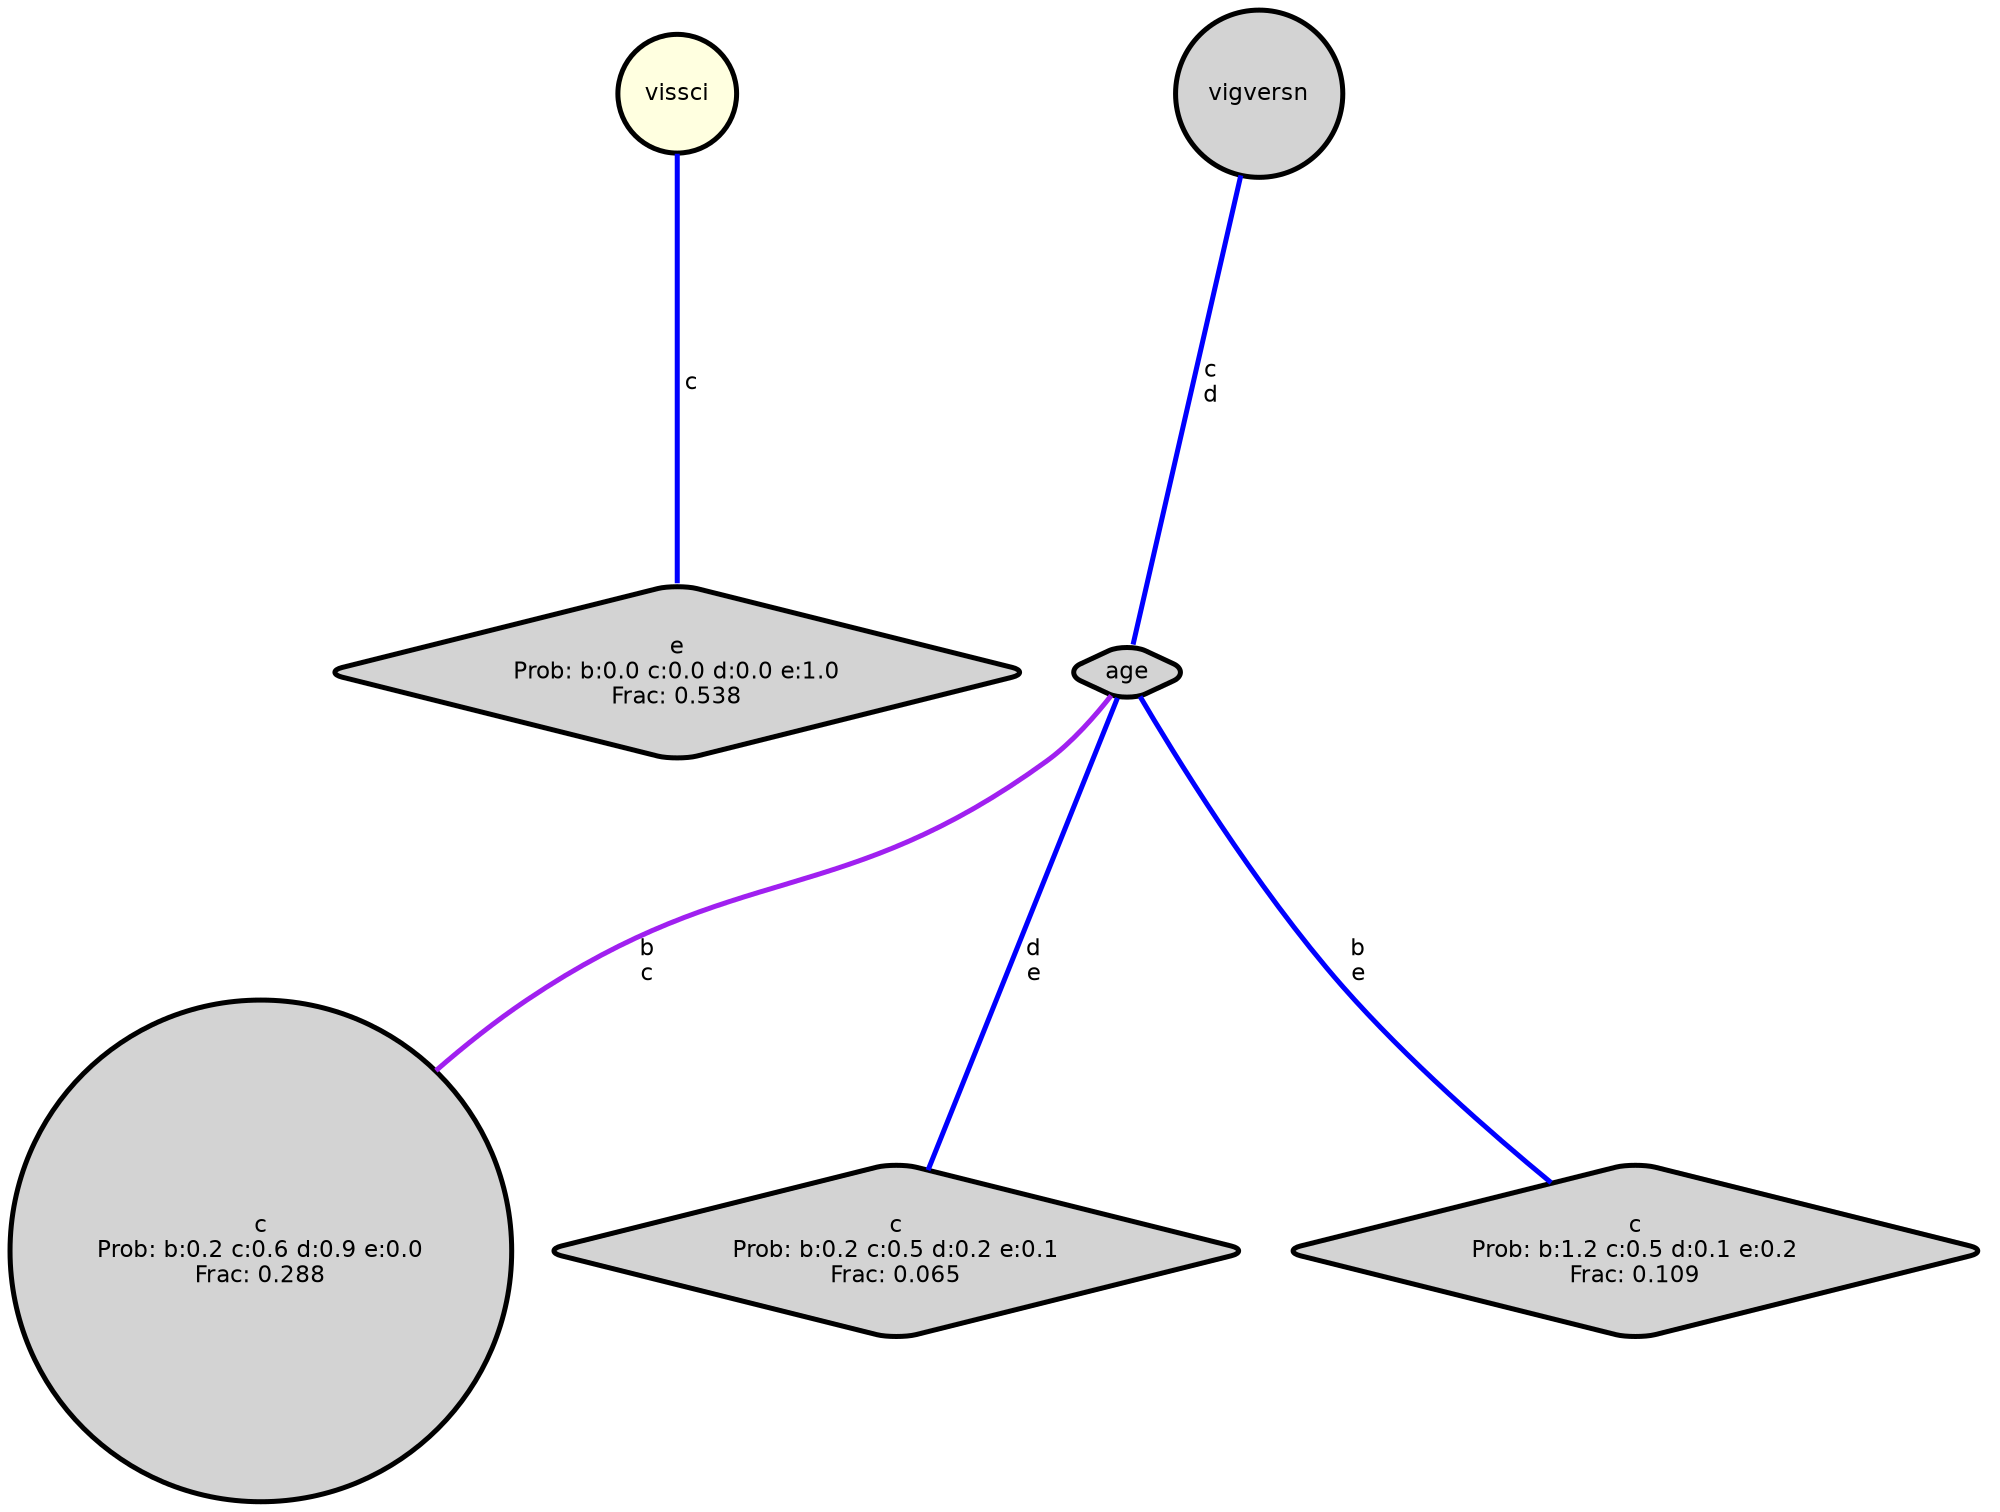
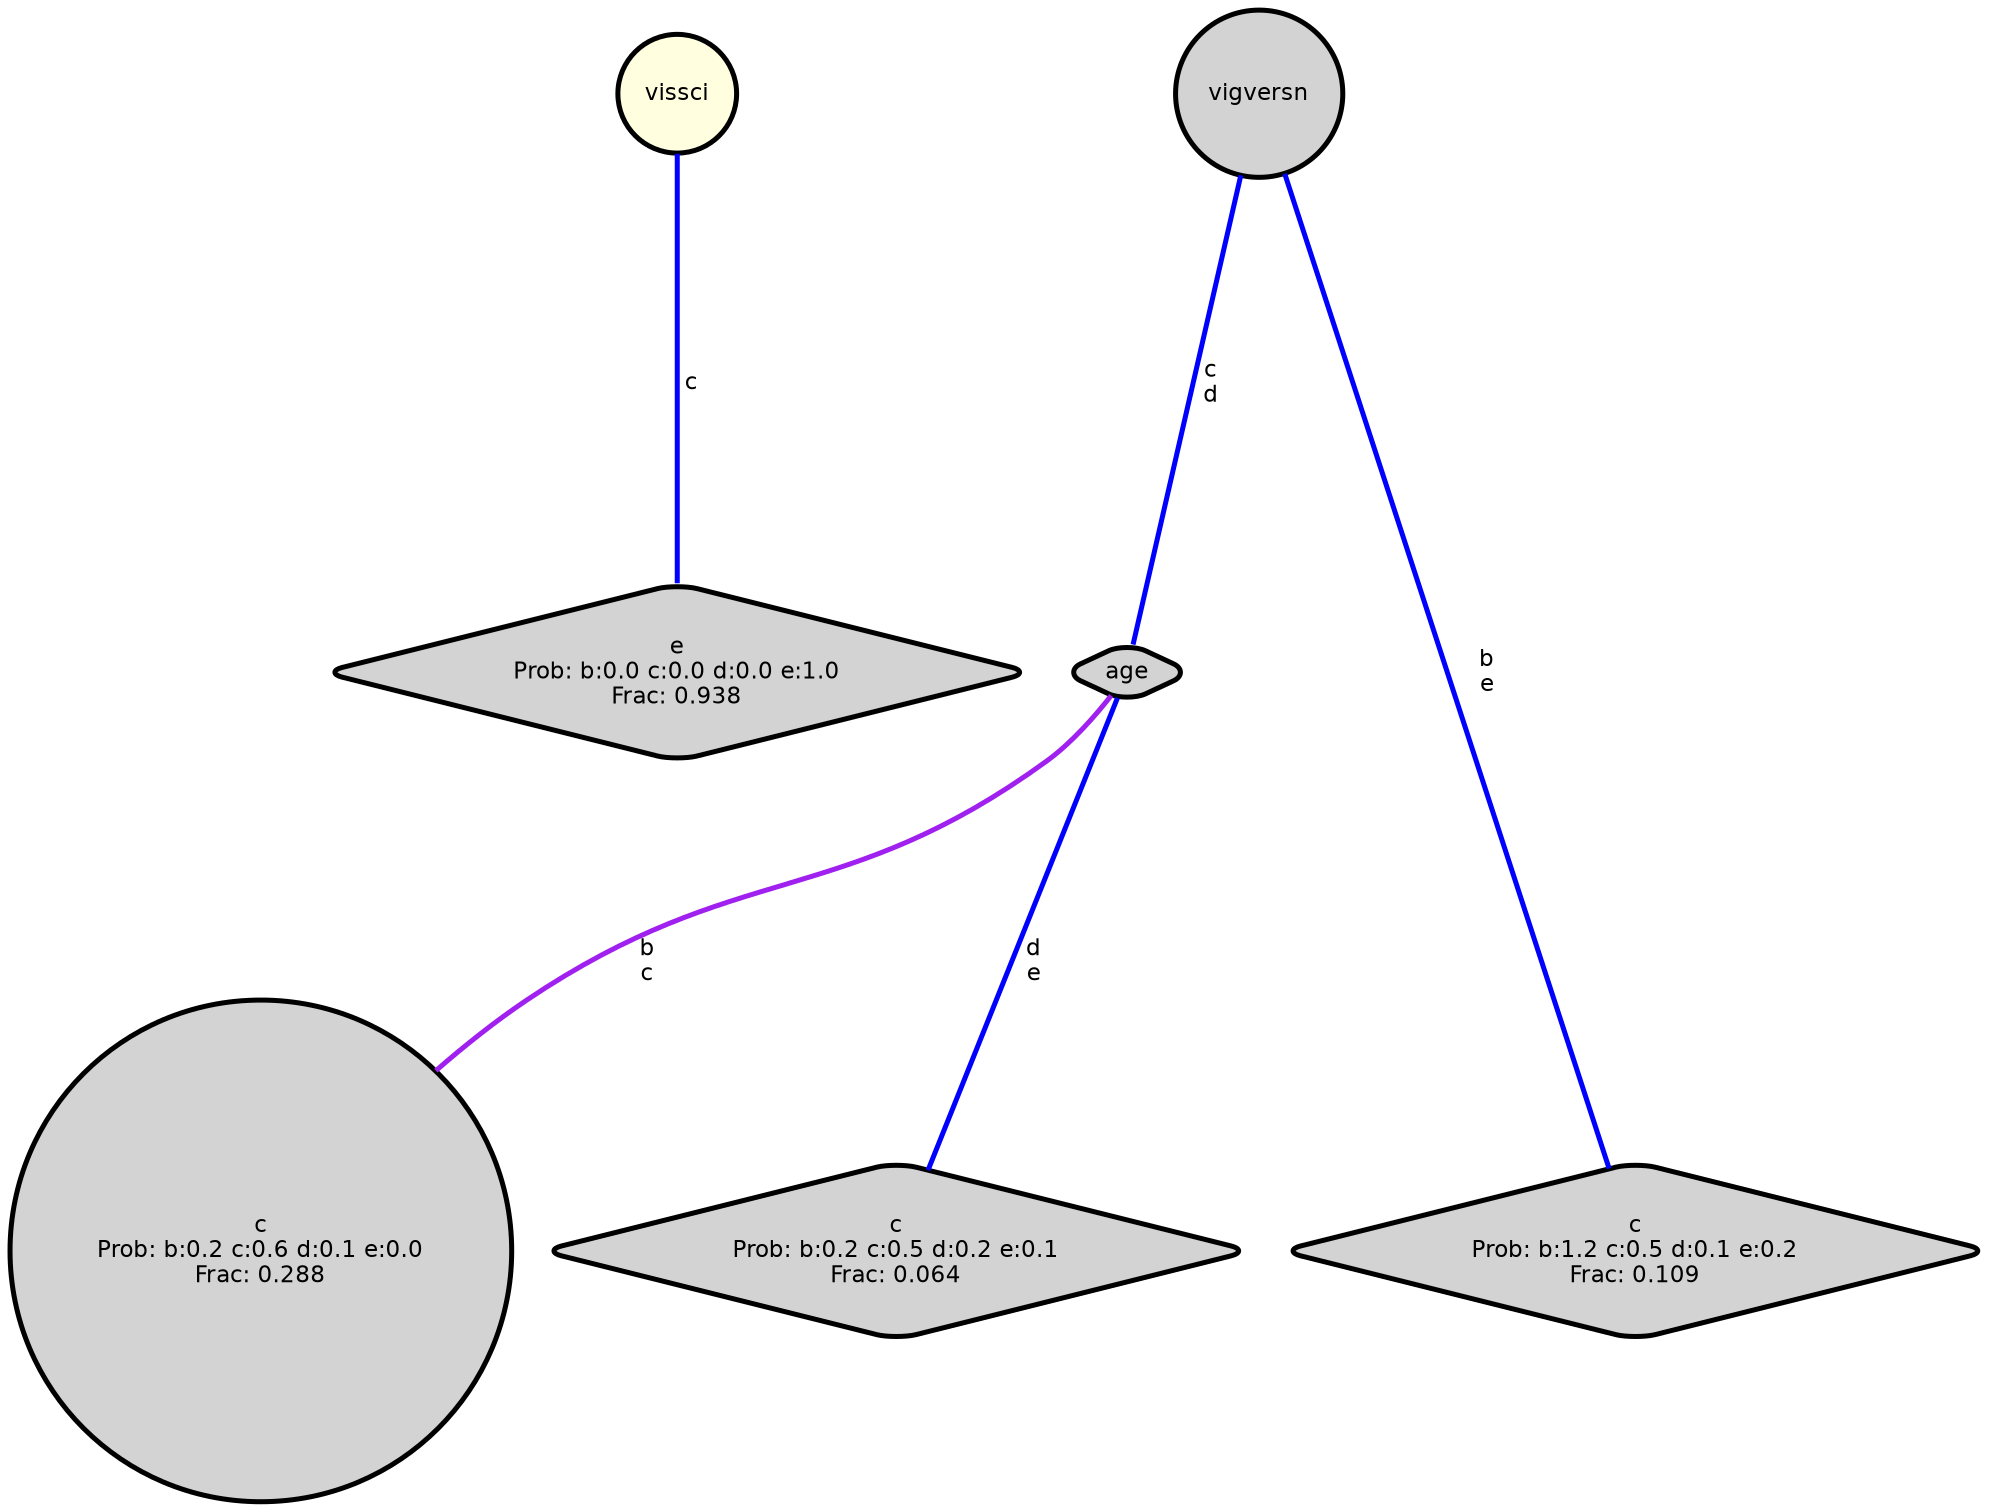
node "e Prob: b:0.0 c:0.0 d:0.0 e:1.0 Frac: 0.538": label "e Prob: b:0.0 c:0.0 d:0.0 e:1.0 Frac: 0.538" -> "e Prob: b:0.0 c:0.0 d:0.0 e:1.0 Frac: 0.938"
edge "age" -- "c Prob: b:1.2 c:0.5 d:0.1 e:0.2 Frac: 0.109": now "vigversn" -- "c Prob: b:1.2 c:0.5 d:0.1 e:0.2 Frac: 0.109"
node "c Prob: b:0.2 c:0.6 d:0.9 e:0.0 Frac: 0.288": label "c Prob: b:0.2 c:0.6 d:0.9 e:0.0 Frac: 0.288" -> "c Prob: b:0.2 c:0.6 d:0.1 e:0.0 Frac: 0.288"
node "c Prob: b:0.2 c:0.5 d:0.2 e:0.1 Frac: 0.065": label "c Prob: b:0.2 c:0.5 d:0.2 e:0.1 Frac: 0.065" -> "c Prob: b:0.2 c:0.5 d:0.2 e:0.1 Frac: 0.064"
